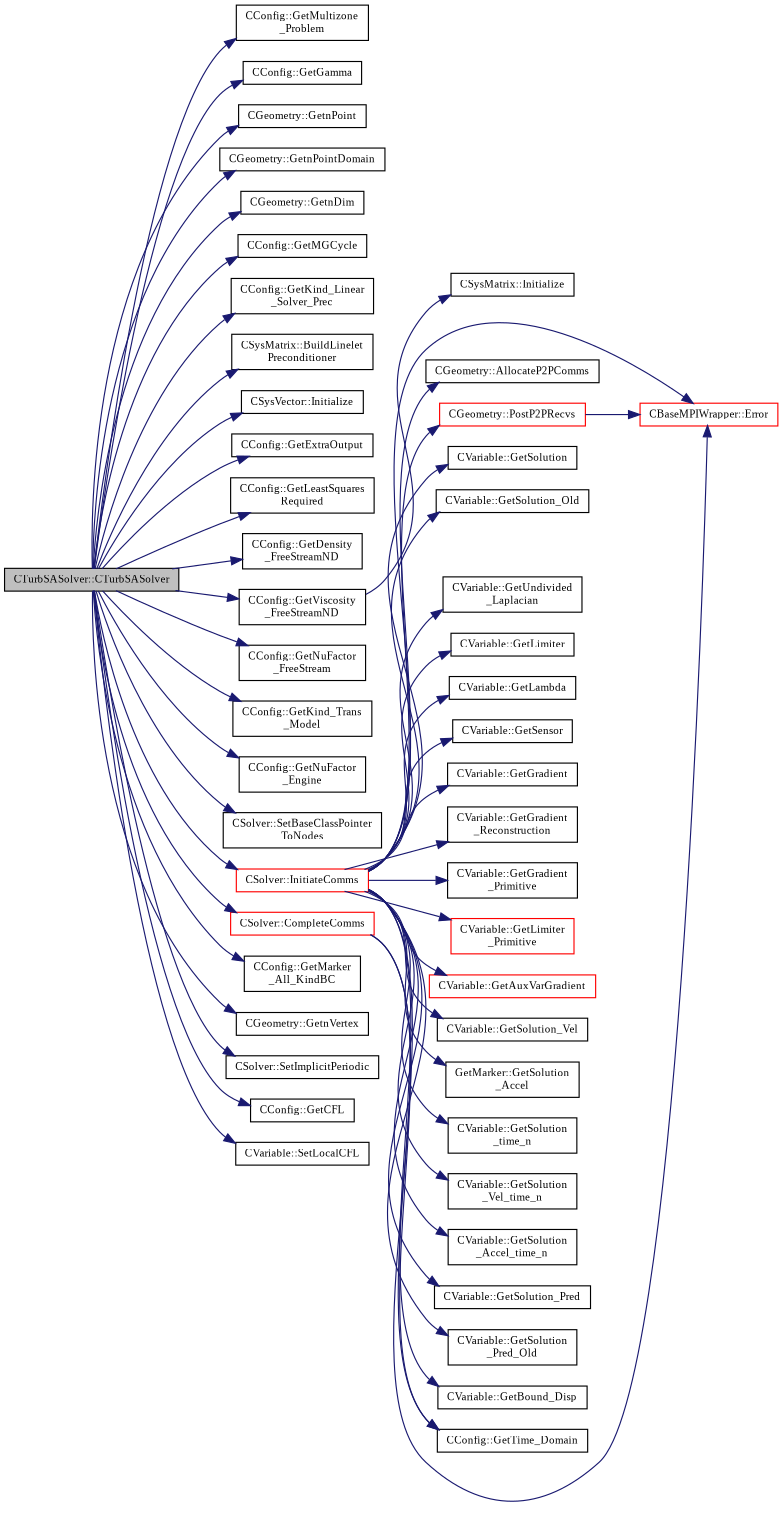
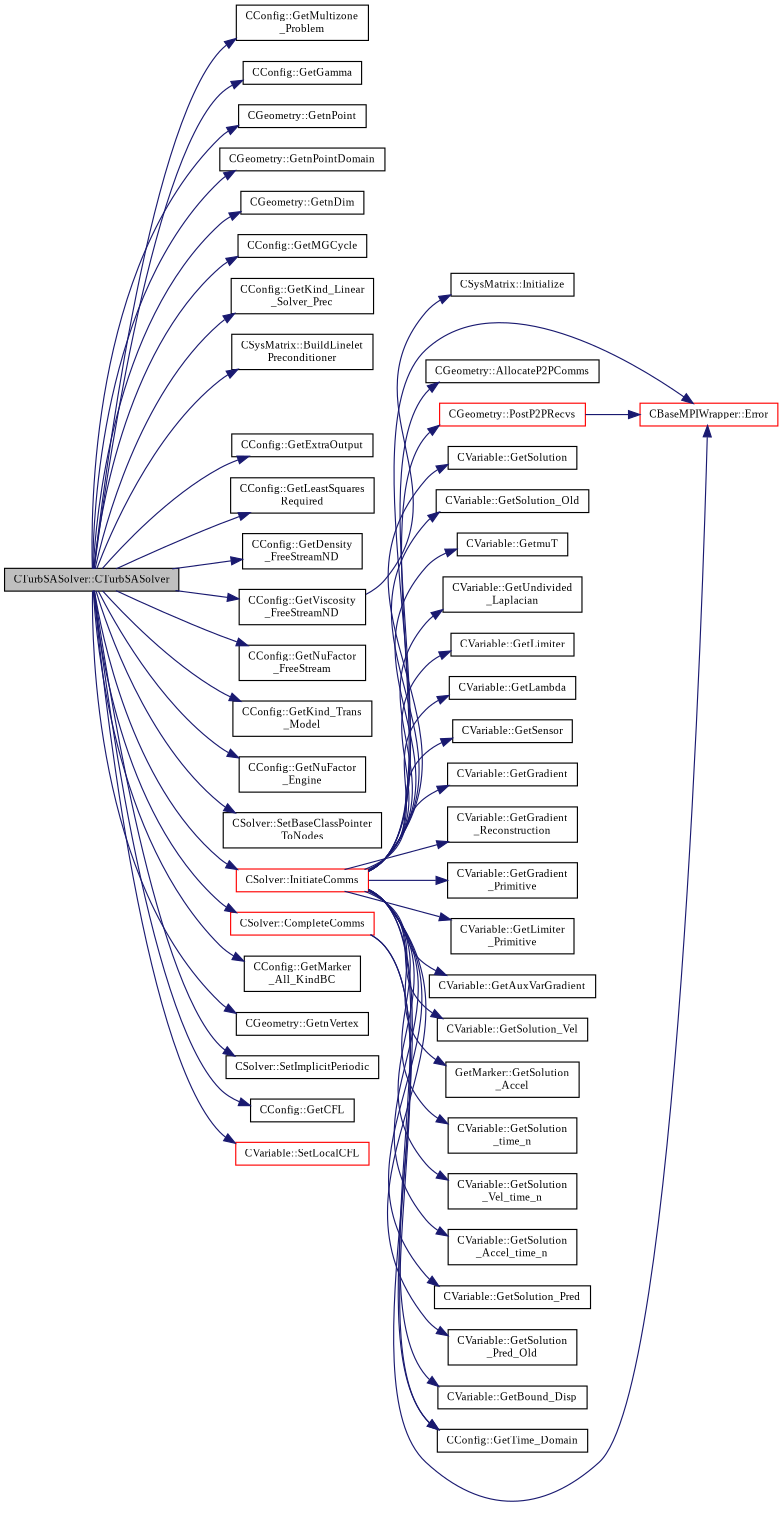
node "CSysVector::Initialize": removed
node "CVariable::GetmuT": added
node "CVariable::GetLimiter _Primitive": color red -> black
node "CVariable::GetAuxVarGradient": color red -> black
node "CVariable::SetLocalCFL": color black -> red
